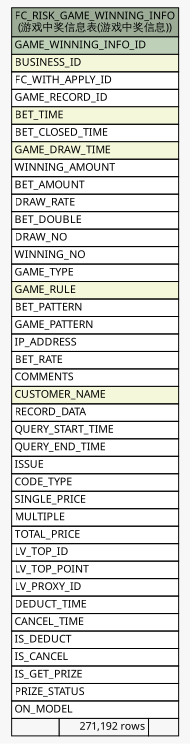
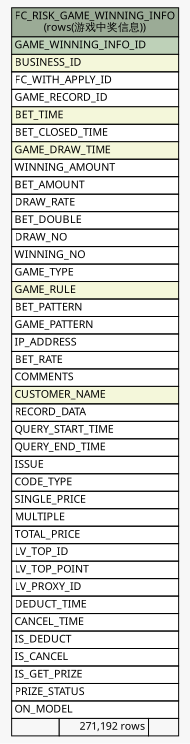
node "FC_RISK_GAME_WINNING_INFO": text "(游戏中奖信息表(游戏中奖信息))" -> "(rows(游戏中奖信息))"
